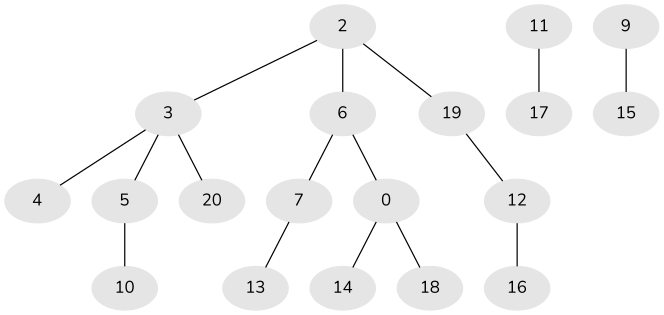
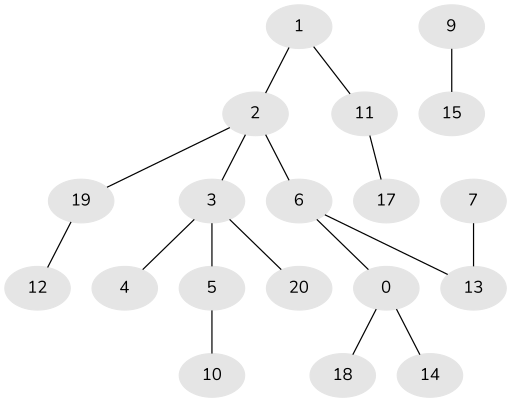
node "1": added
edge "6" -- "7": now "6" -- "13"
node "16": removed
